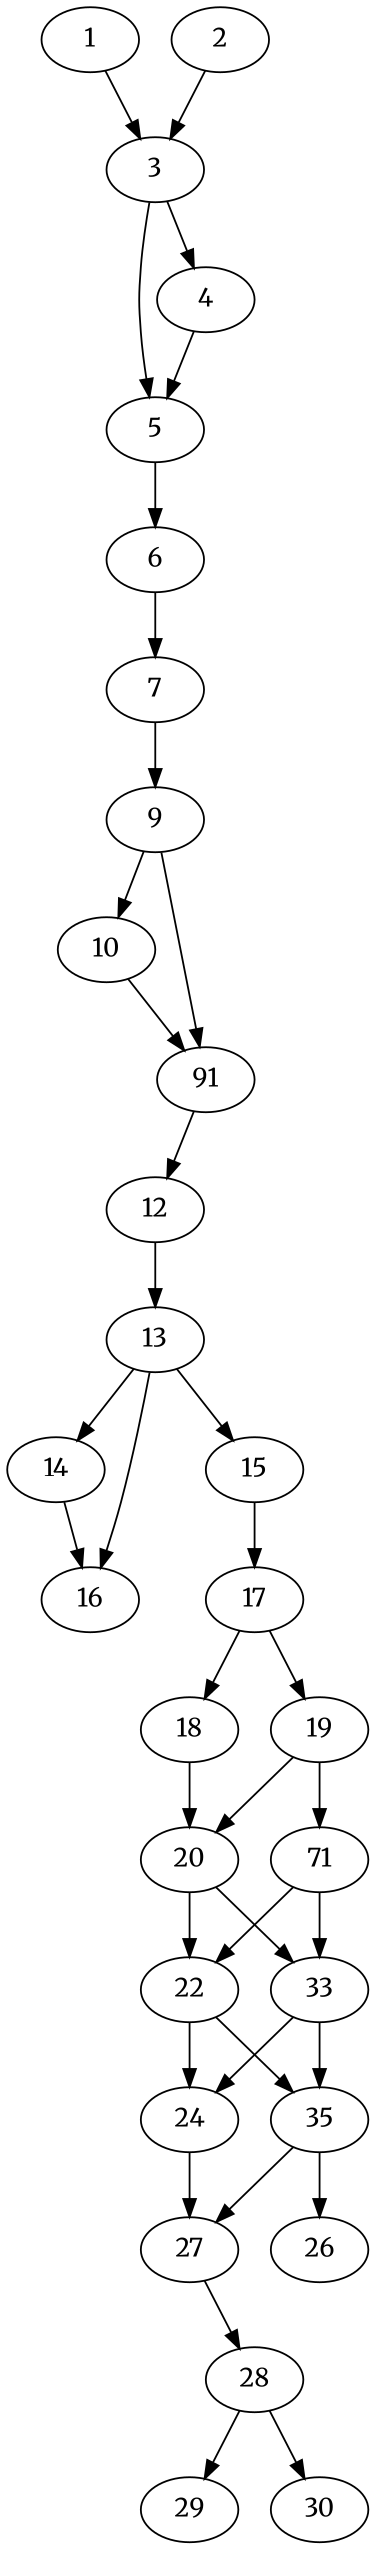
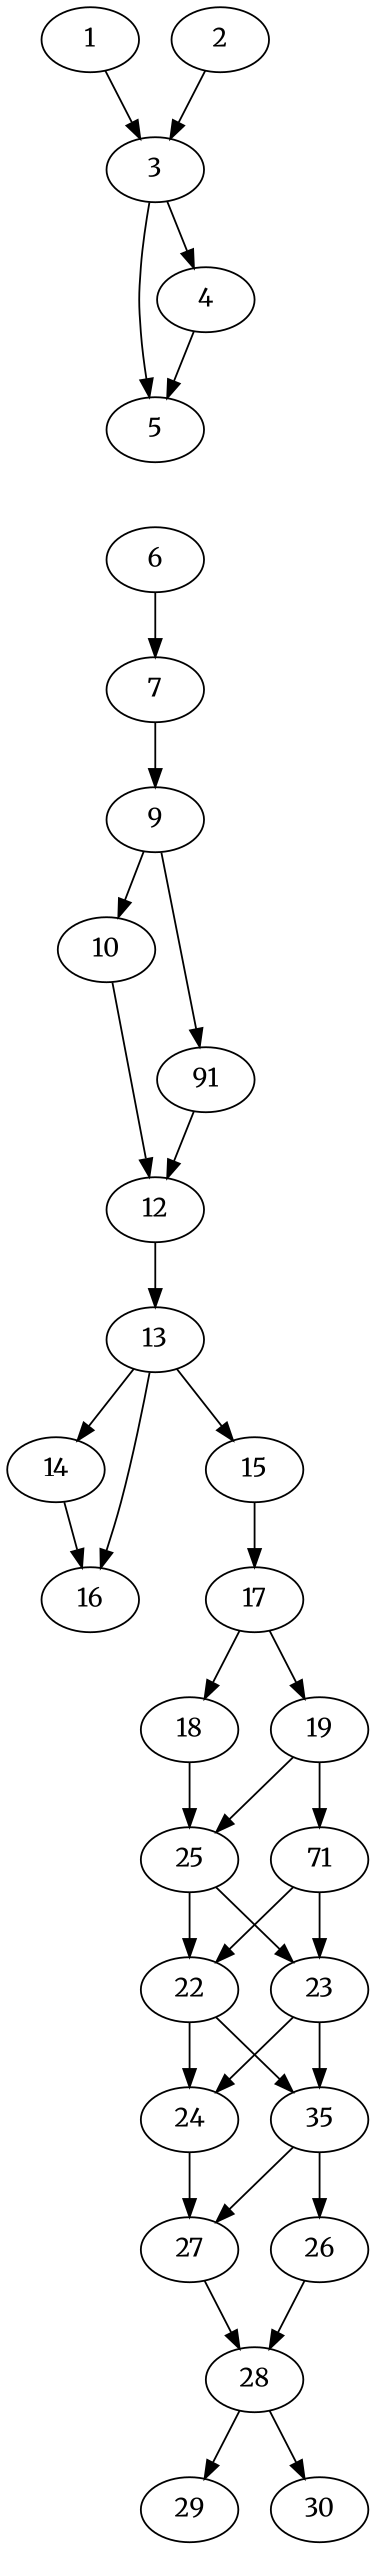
edge "5" -> "6": removed
edge "10" -> "91": now "10" -> "12"
node "20": label "20" -> "25"
node "33": label "33" -> "23"
edge "26" -> "28": added
